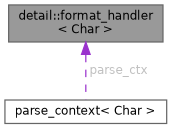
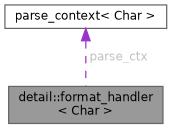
edge "parse_context< Char >" -> "detail::format_handler < Char >": reversed
